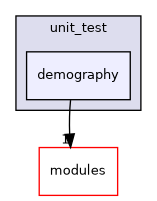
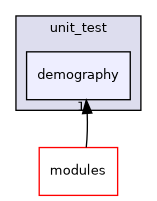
edge "demography" -> "modules": reversed
